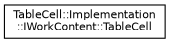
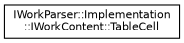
node "TableCell::Implementation ::IWorkContent::TableCell": label "TableCell::Implementation ::IWorkContent::TableCell" -> "IWorkParser::Implementation ::IWorkContent::TableCell"
